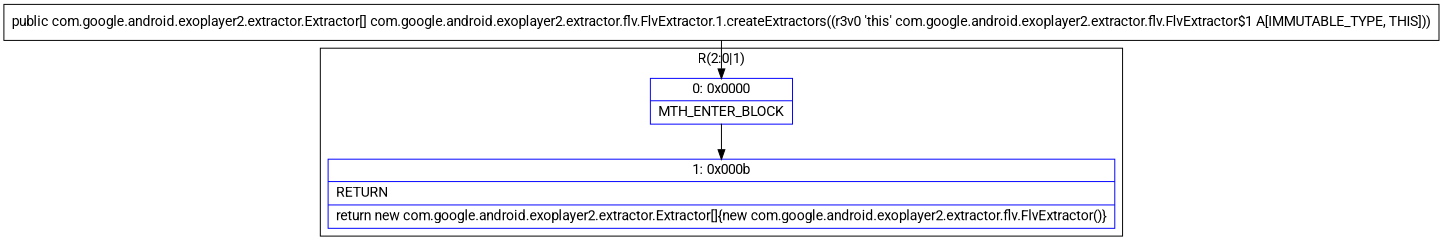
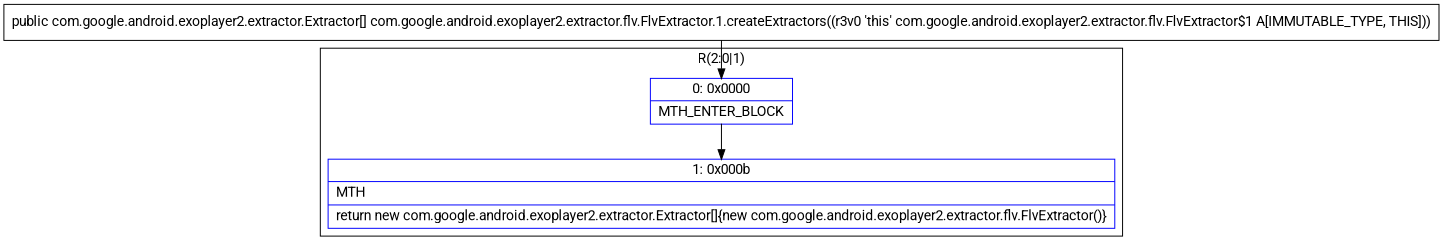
node "1: 0x000b": text "RETURN" -> "MTH"
